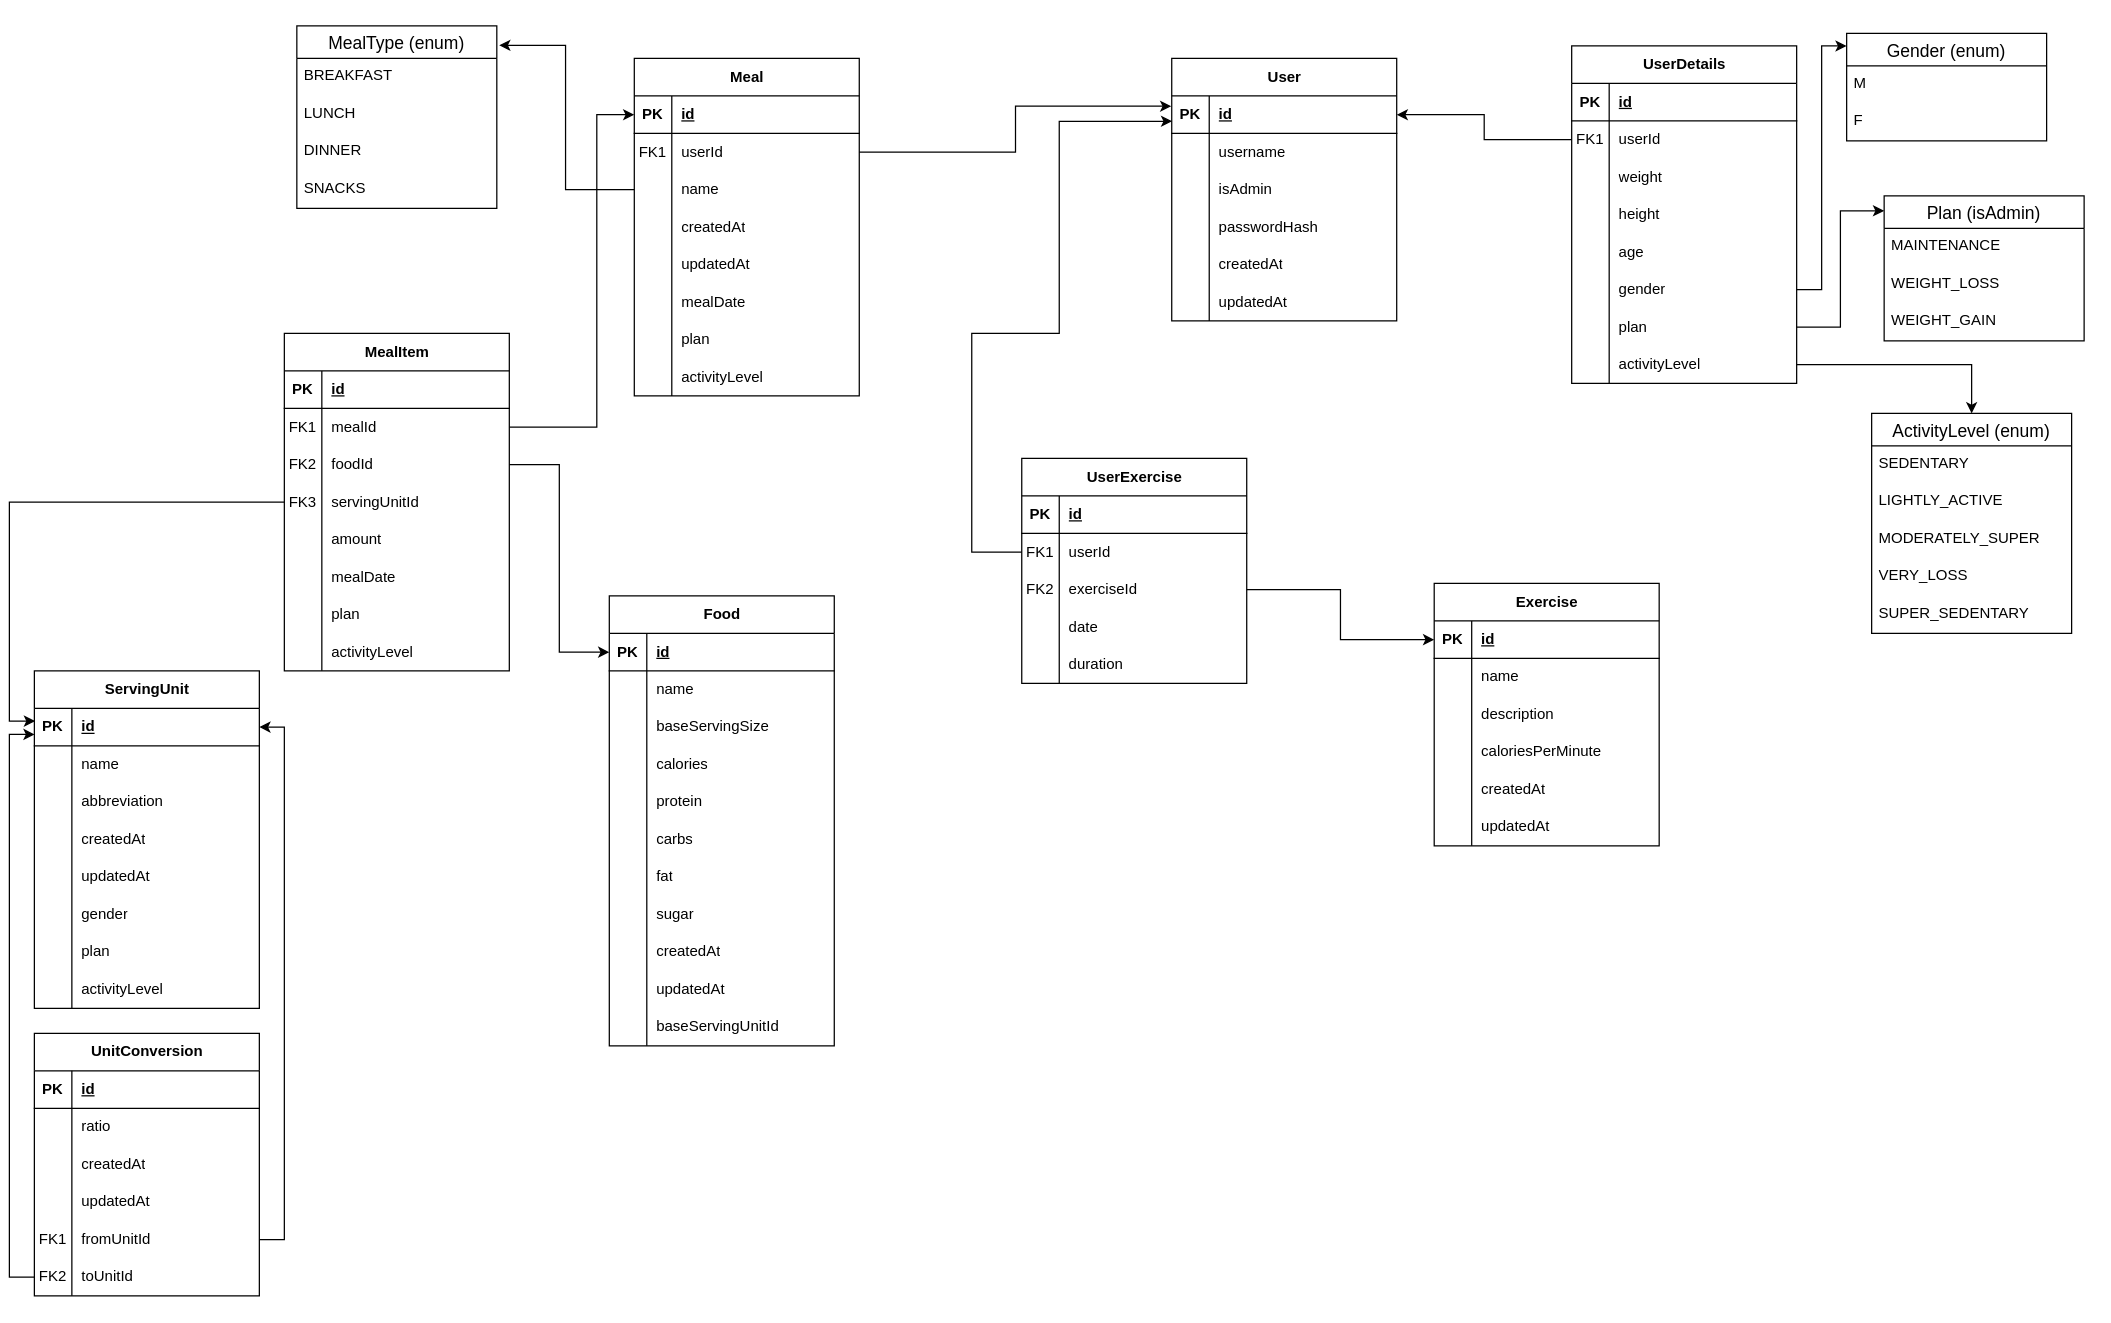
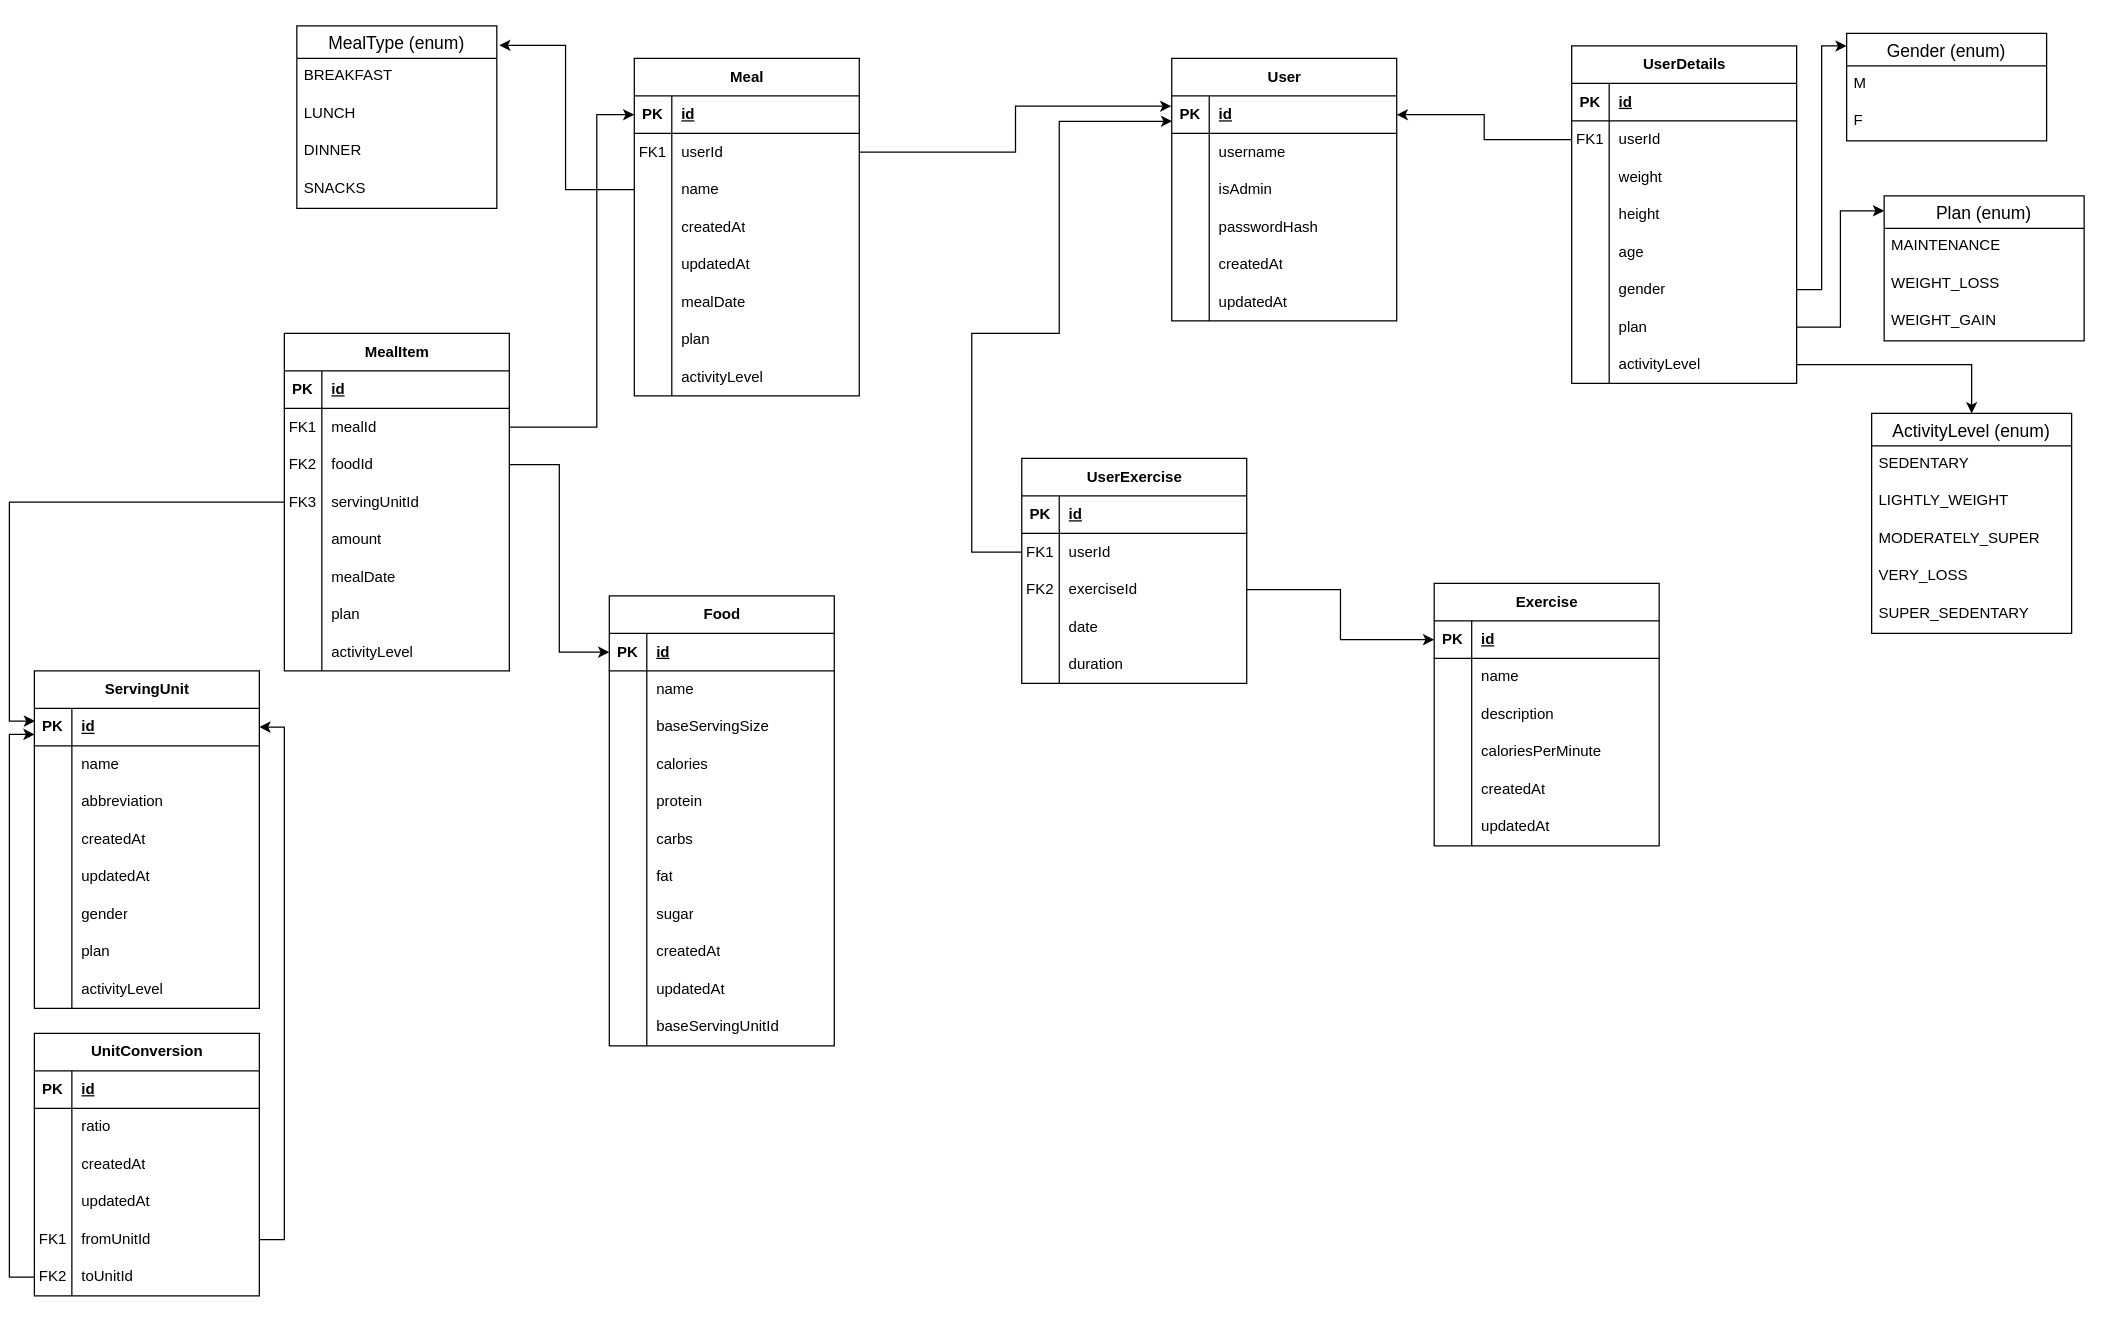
node "Plan (isAdmin)": label "Plan (isAdmin)" -> "Plan (enum)"
node "LIGHTLY_ACTIVE": label "LIGHTLY_ACTIVE" -> "LIGHTLY_WEIGHT"
